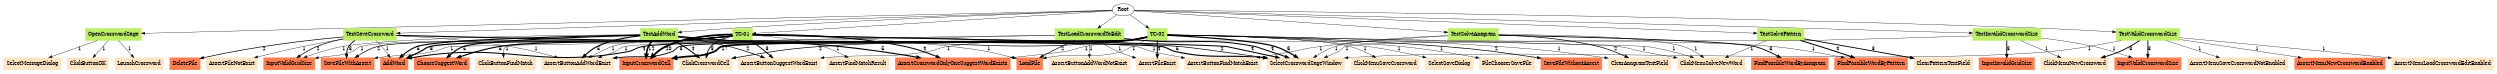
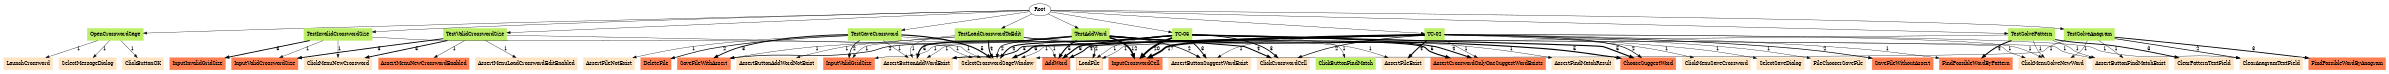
node "TC-01": label "TC-01" -> "TC-06"
edge "TC-02" -> "ChooseSuggestWord": added, label "2"
edge "TestSolvePattern" -> "SelectCrosswordSageWindow": added, label "1"
edge "TestSolvePattern" -> "AssertButtonFindMatchExist": added, label "1"
node "ClickButtonFindMatch": fillcolor bisque -> darkolivegreen2
node "LoadFile": fillcolor coral -> bisque
node "AssertMenuSaveCrosswordNotEnabled": removed
